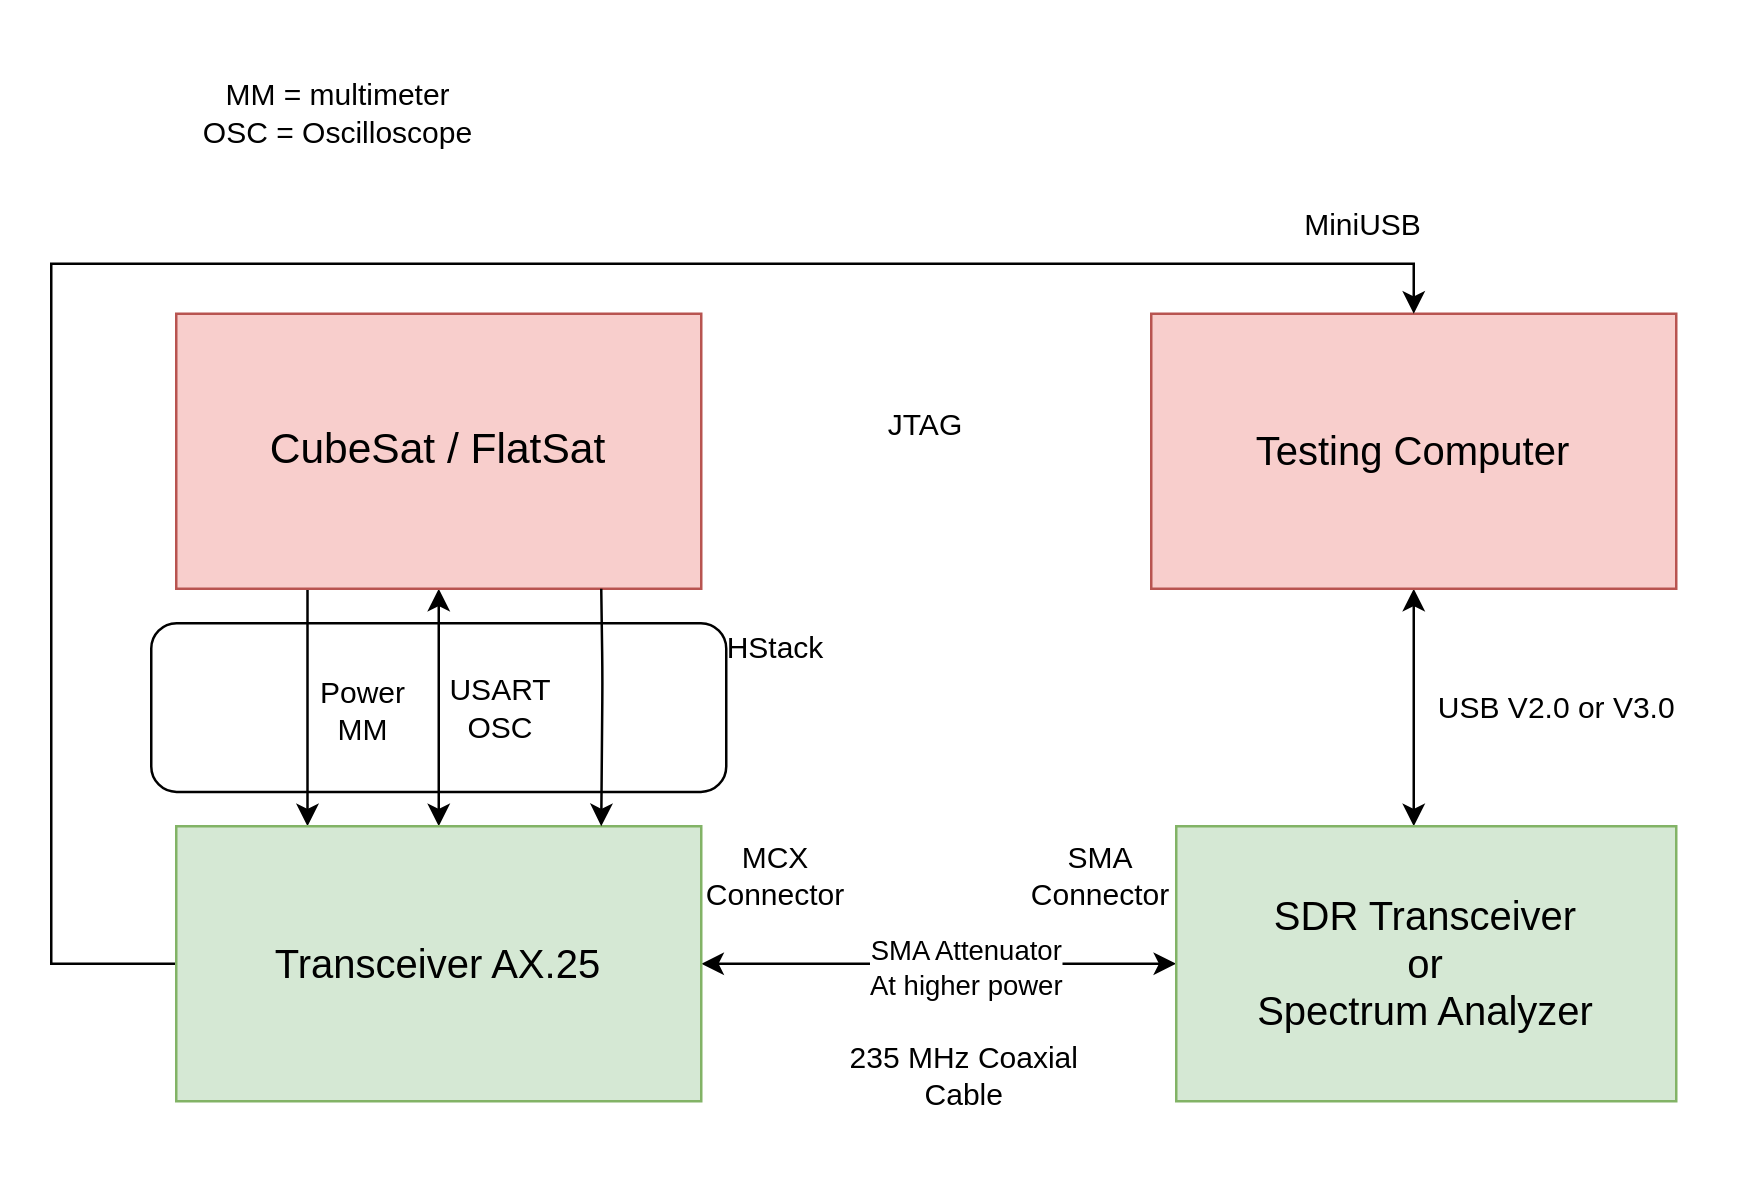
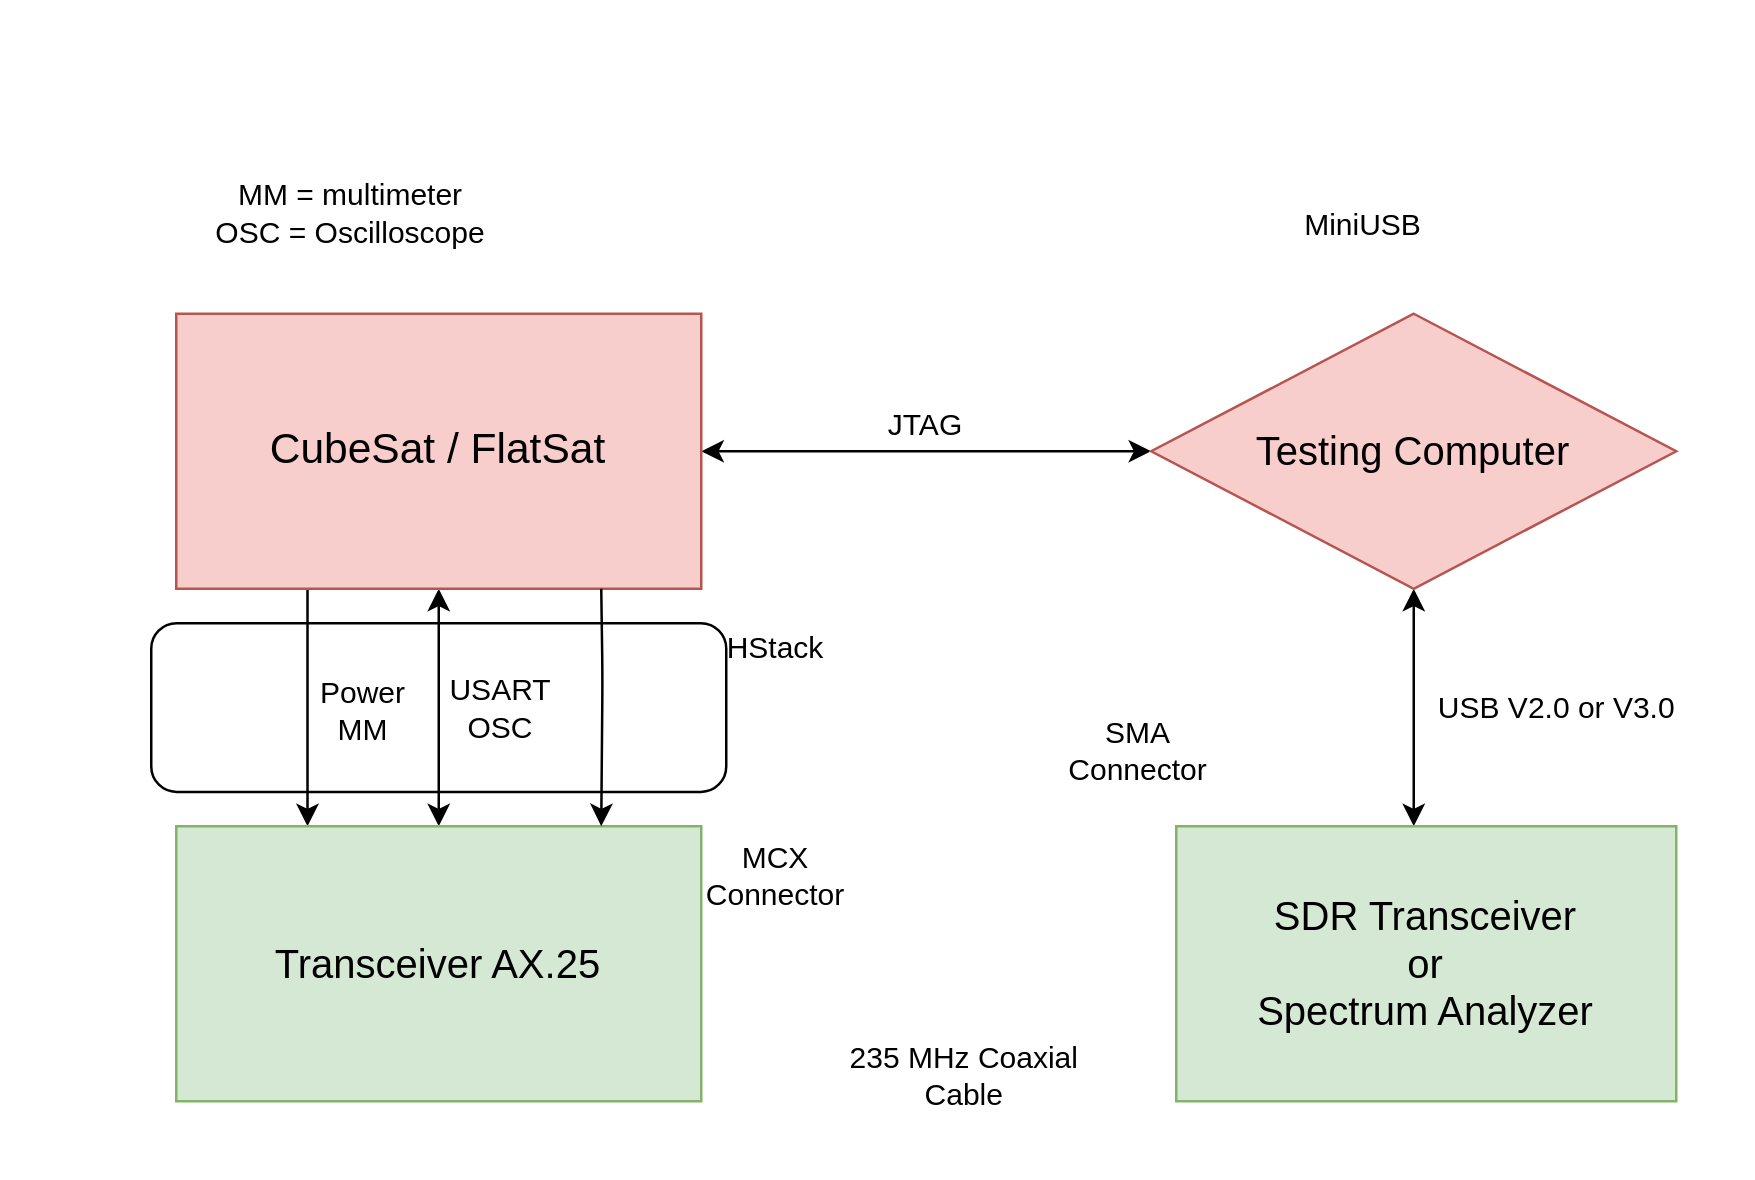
node "MM = multimeter OSC = Oscilloscope": moved (339, 114) -> (351, 214)
edge "Transceiver AX.25" -> "Testing Computer": removed
edge "CubeSat / FlatSat" -- "Testing Computer": added
node "Testing Computer": shape rectangle -> diamond
node "SMA Connector": moved (1101, 876) -> (1139, 751)
edge "Transceiver AX.25" -- "SDR Transceiver or Spectrum Analyzer": removed, label "SMA Attenuator At higher power"
